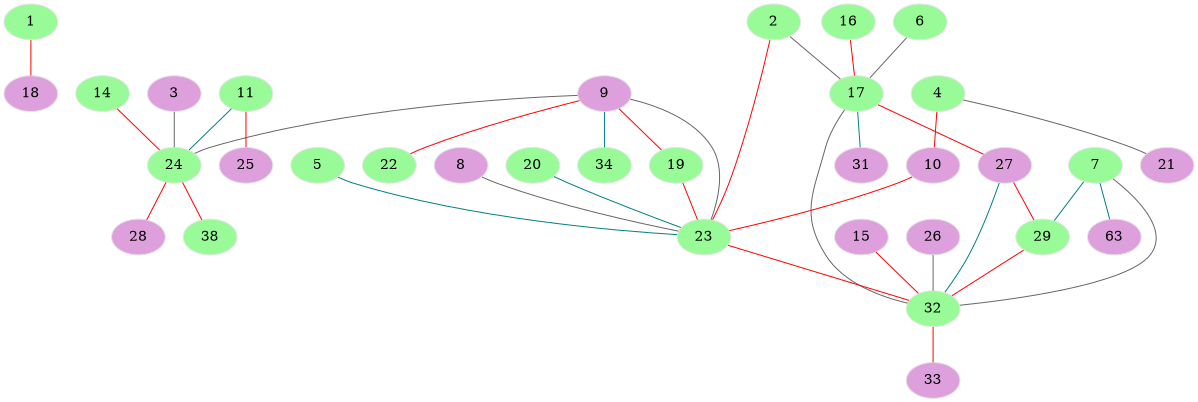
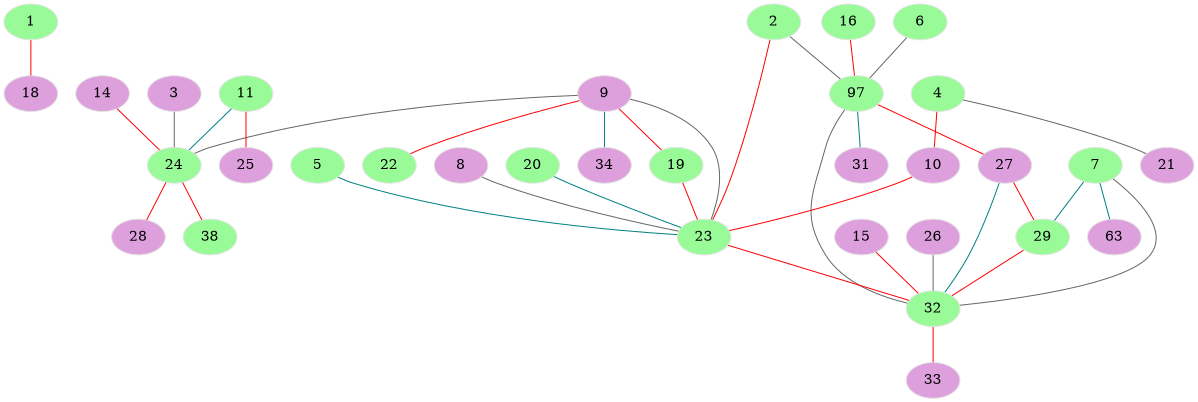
node "14": fillcolor palegreen -> plum
node "17": label "17" -> "97"
node "34": fillcolor palegreen -> plum
